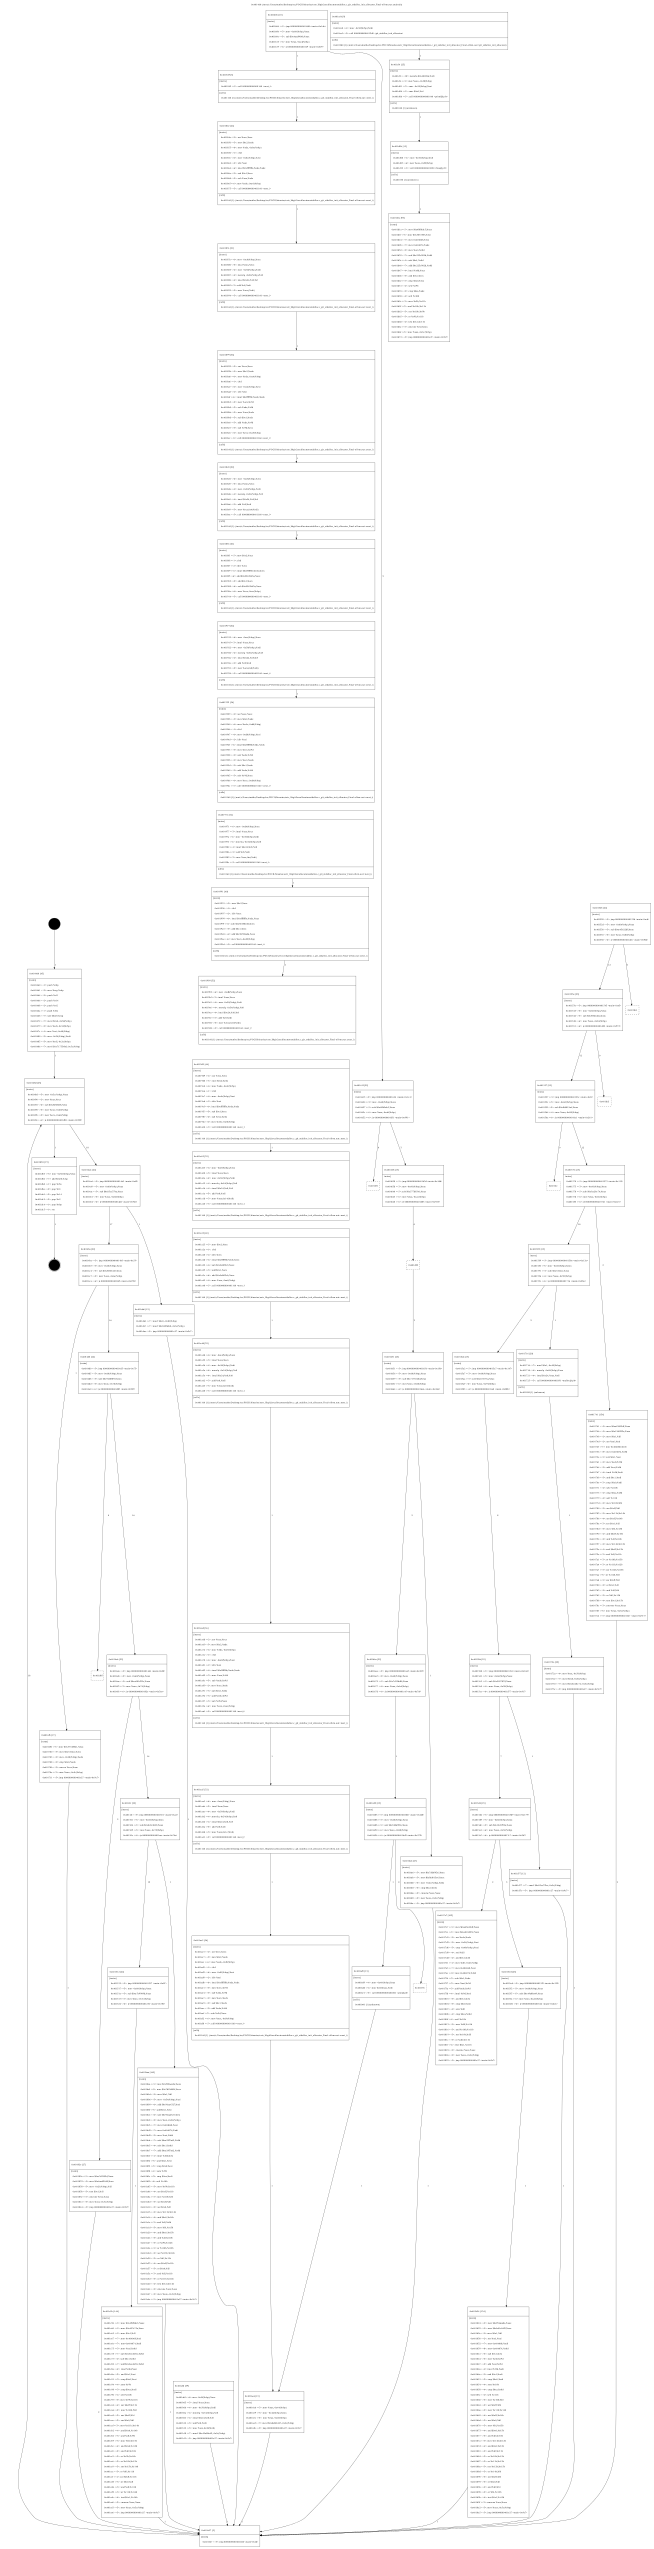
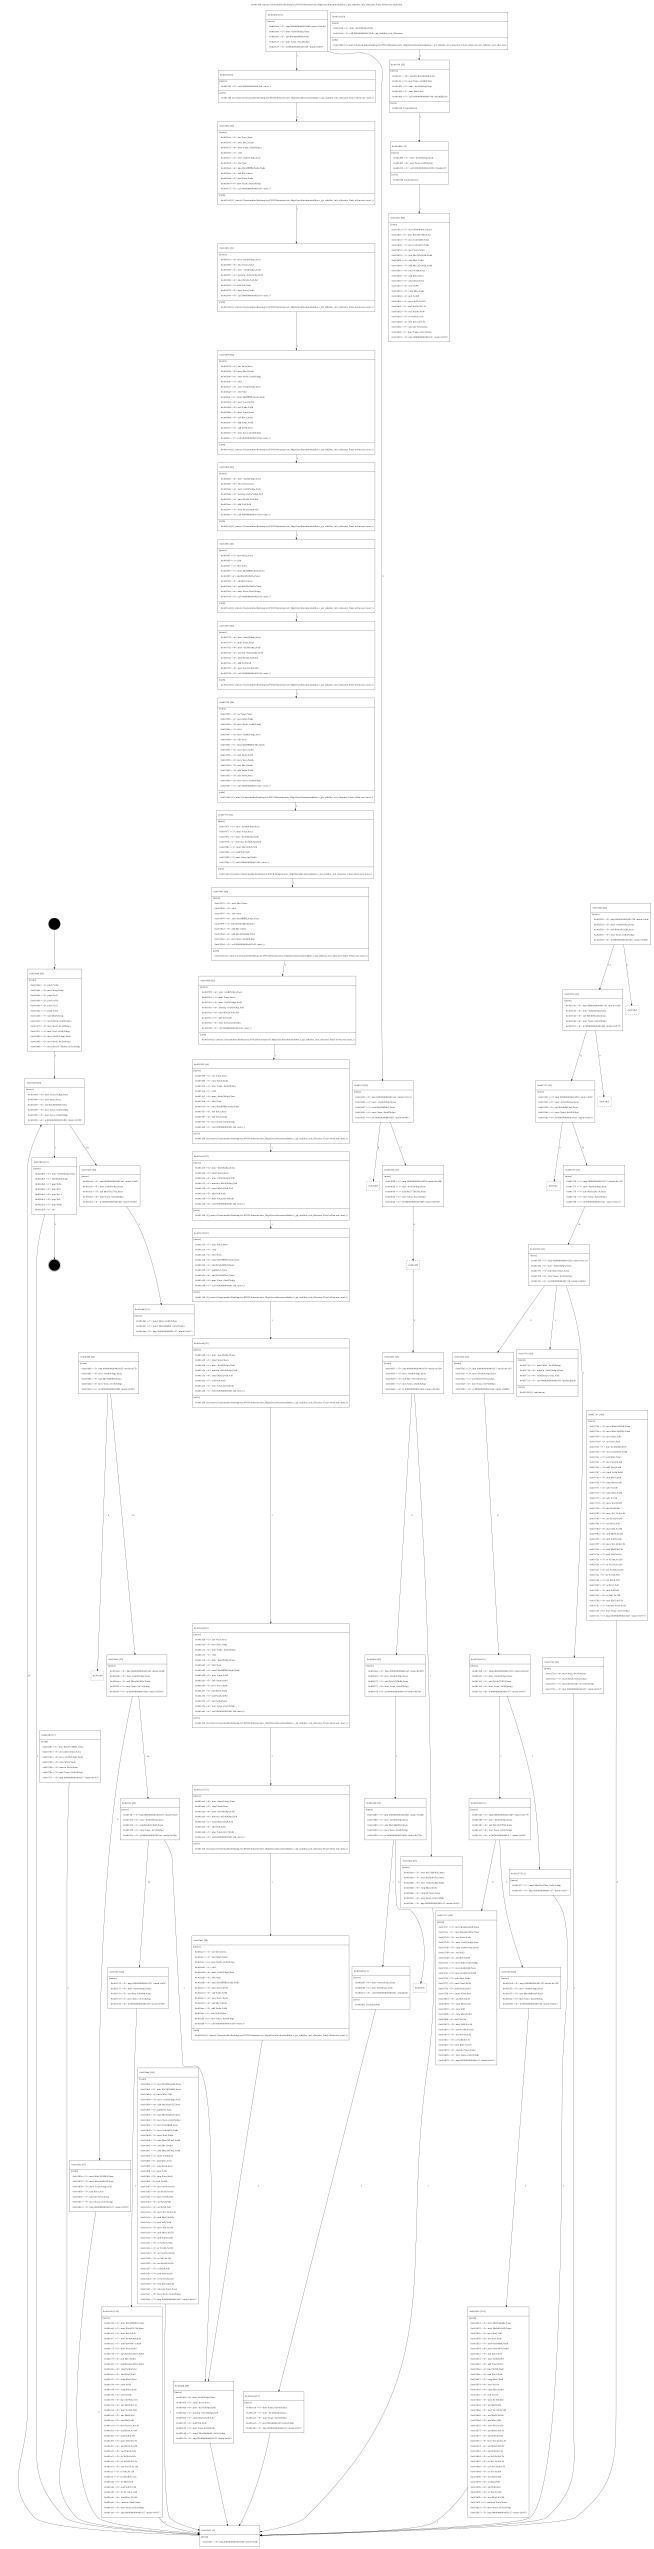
edge "0x4018f1 [40]" -> "0x401919 [32]": added, label "1"
edge "0x401939 [56]" -> "0x401971 [32]": added, label "1"
edge "0x4019b9 [32]" -> "0x4019d9 [44]": added, label "1"
edge "0x401a05 [32]" -> "0x401a25 [40]": added, label "1"
node "0x4014ba [22]": removed
edge "0x401570 [25]" -> "0x401741 [134]": removed, label "2"
edge "0x401716 [20]" -> "0x40172a [23]": now "0x401589 [25]" -> "0x40172a [23]"
edge "0x401da0 [19]" -> "0x401e27 [5]": now "0x401db3 [19]" -> "0x401e27 [5]"
edge "0x4014fc [22]" -> "0x401baa [165]": now "0x4014fc [22]" -> "0x401afd [39]"
edge "0x401ac5 [56]" -> "0x4016e6 [21]": now "0x401ac5 [56]" -> "0x401afd [39]"
